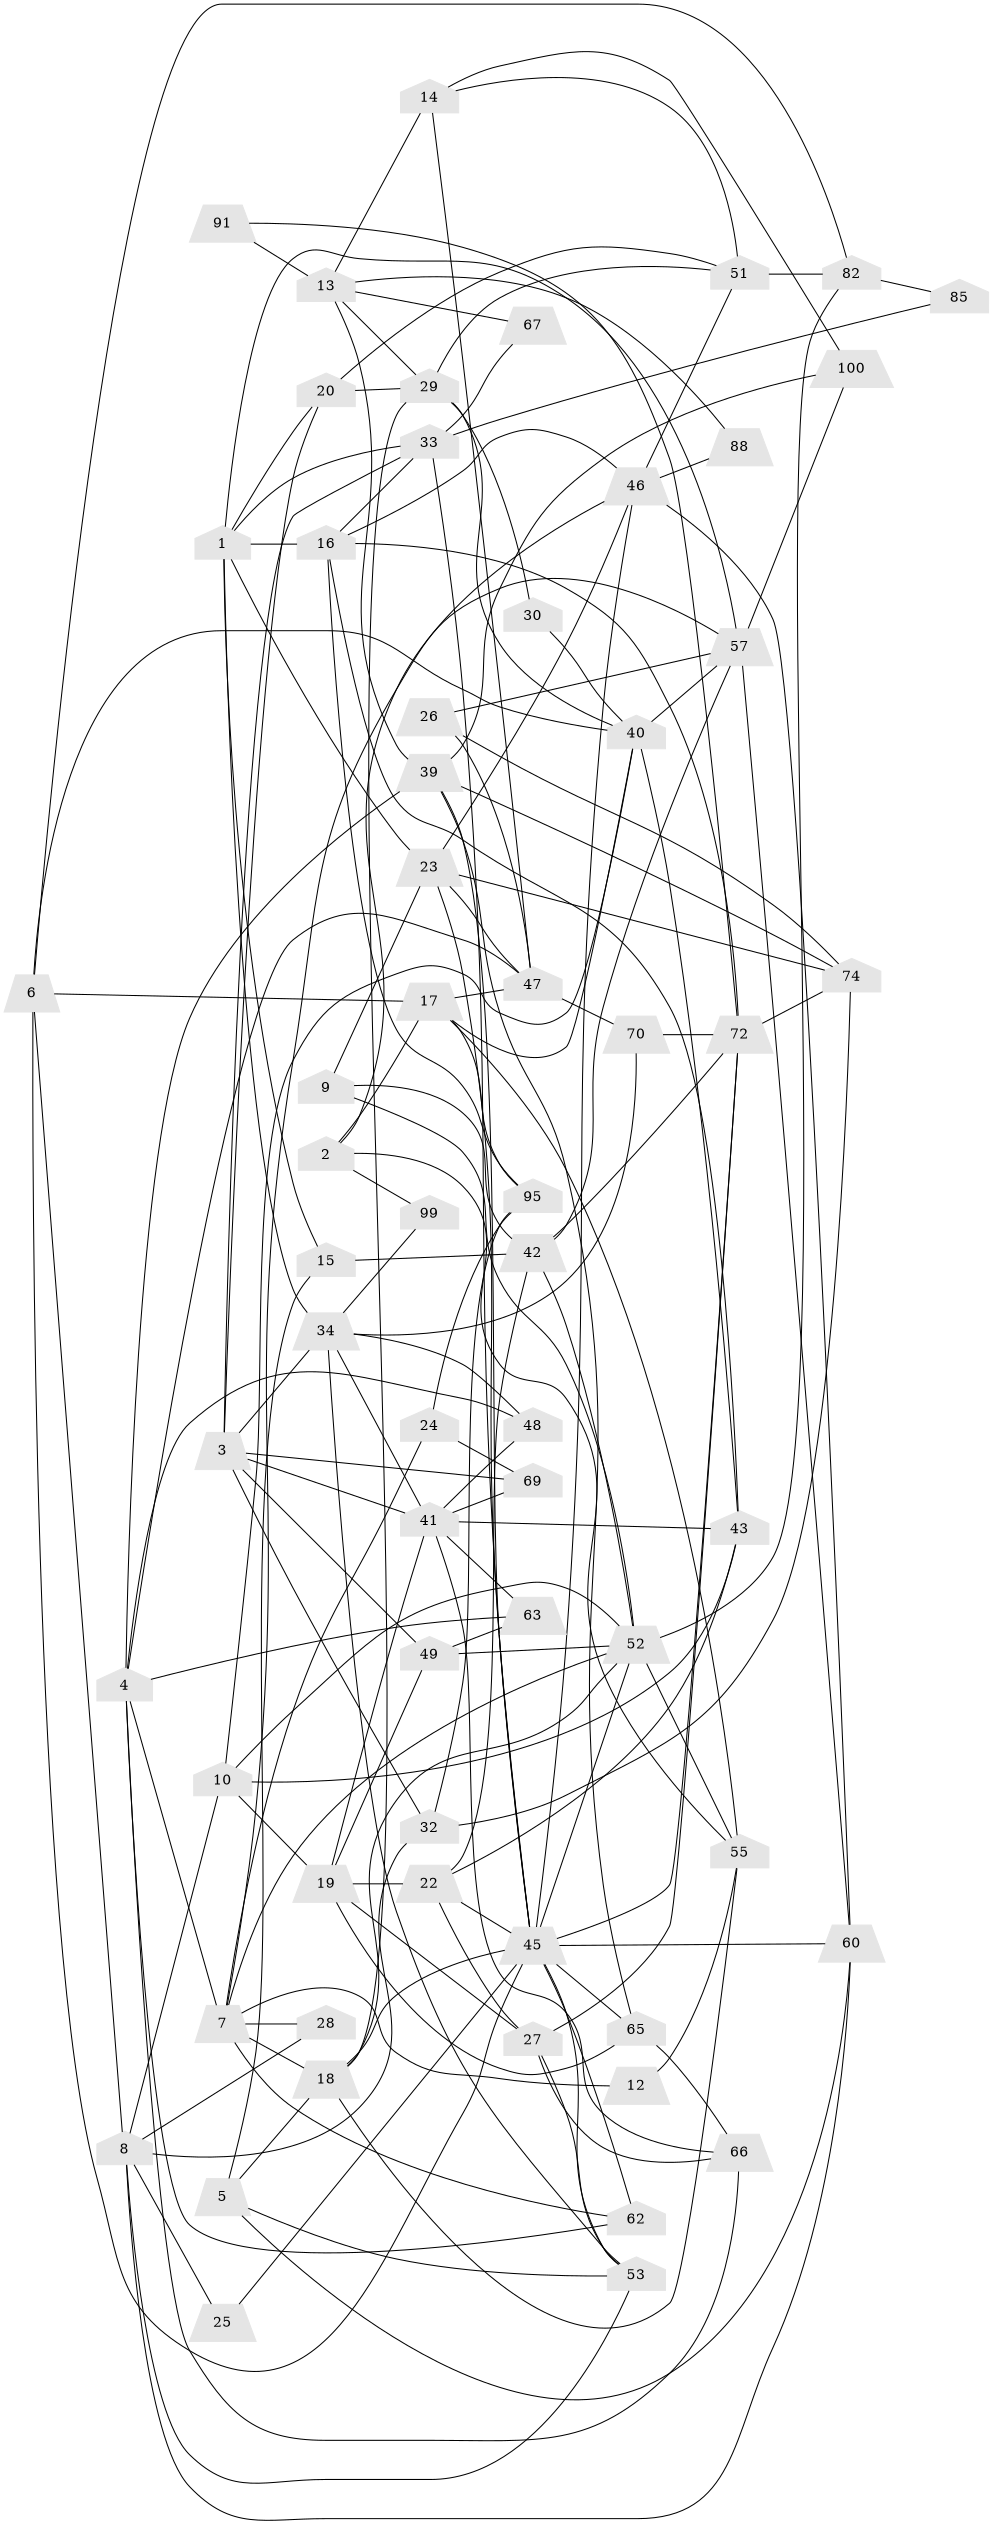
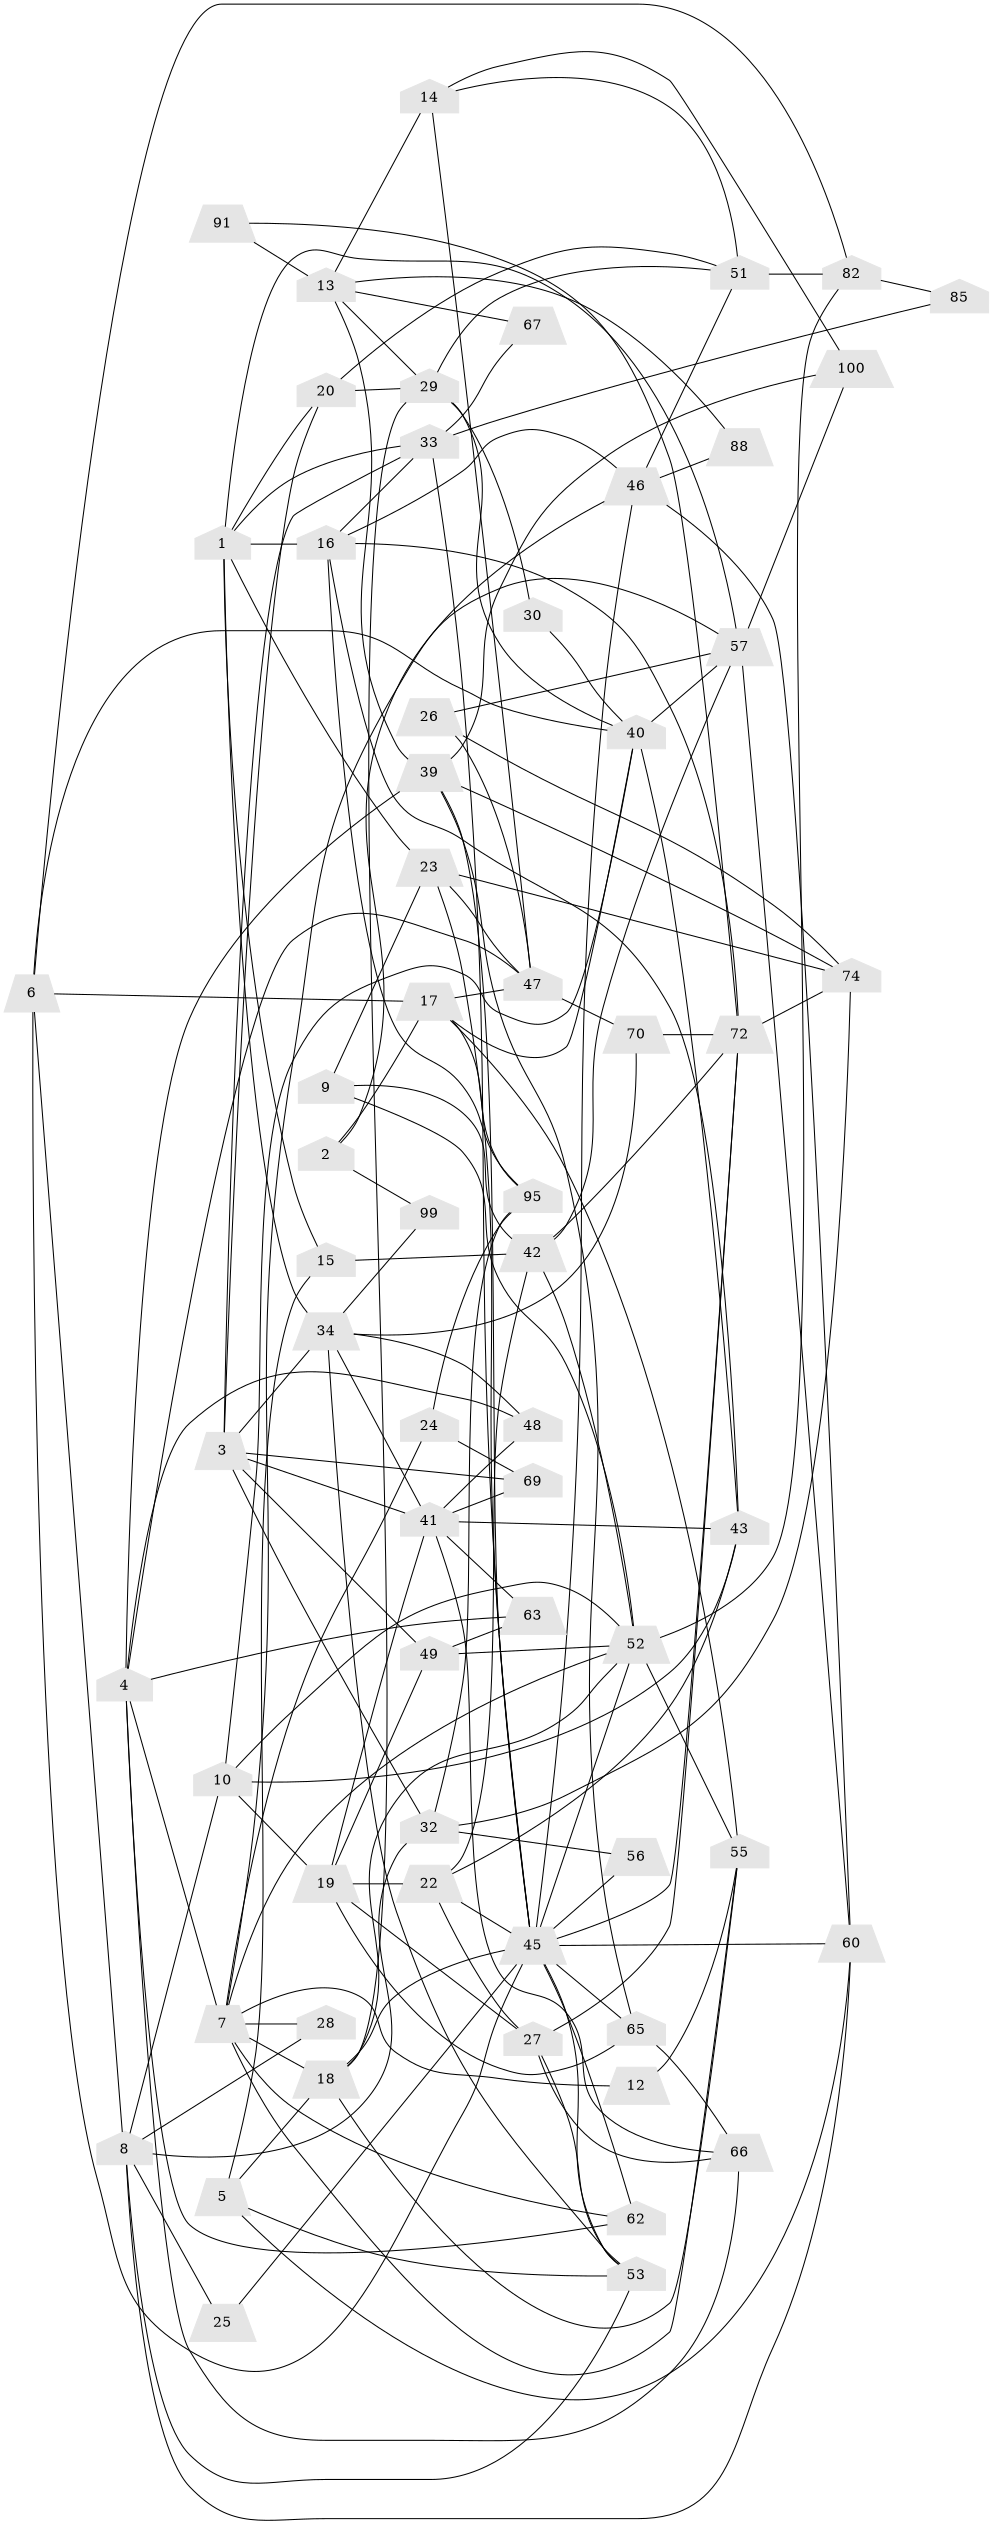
edge "46" -- "23": removed
edge "2" -- "55": now "7" -- "55"
node "56": added
